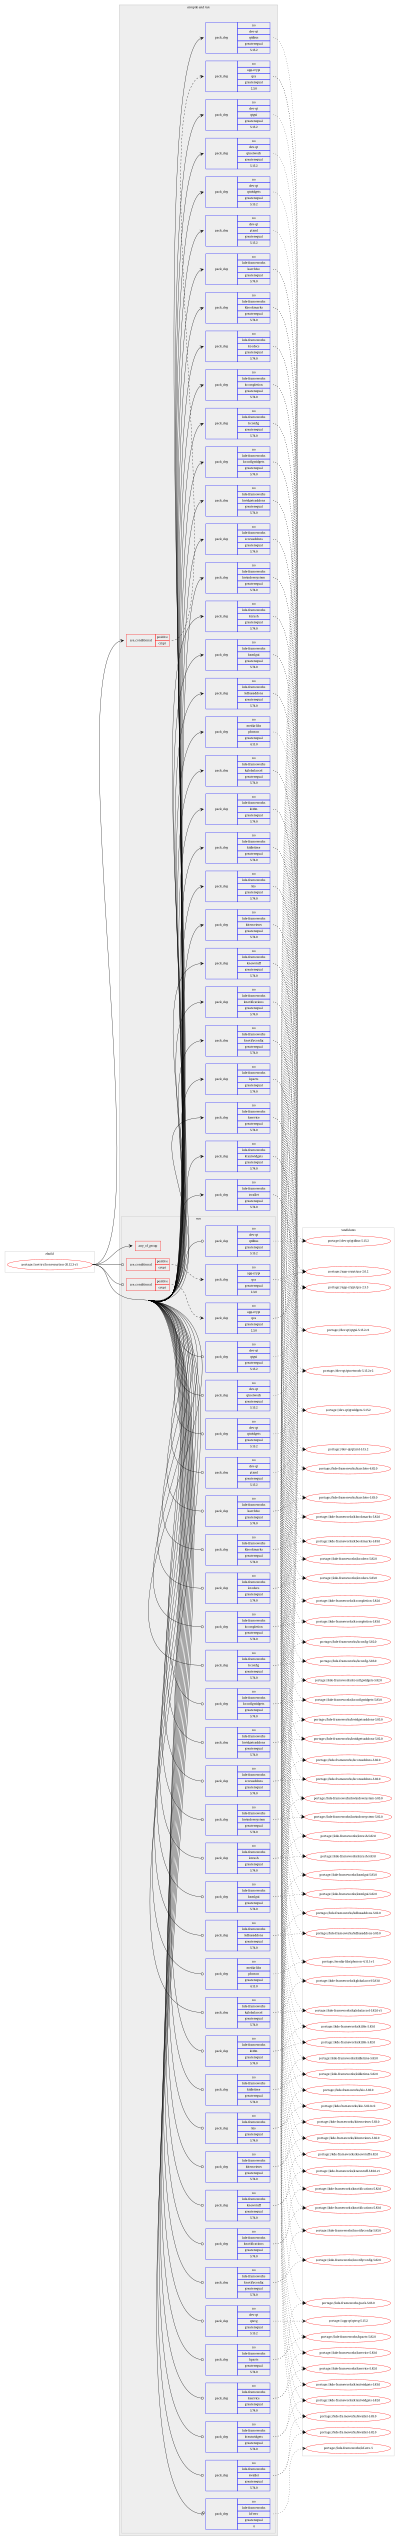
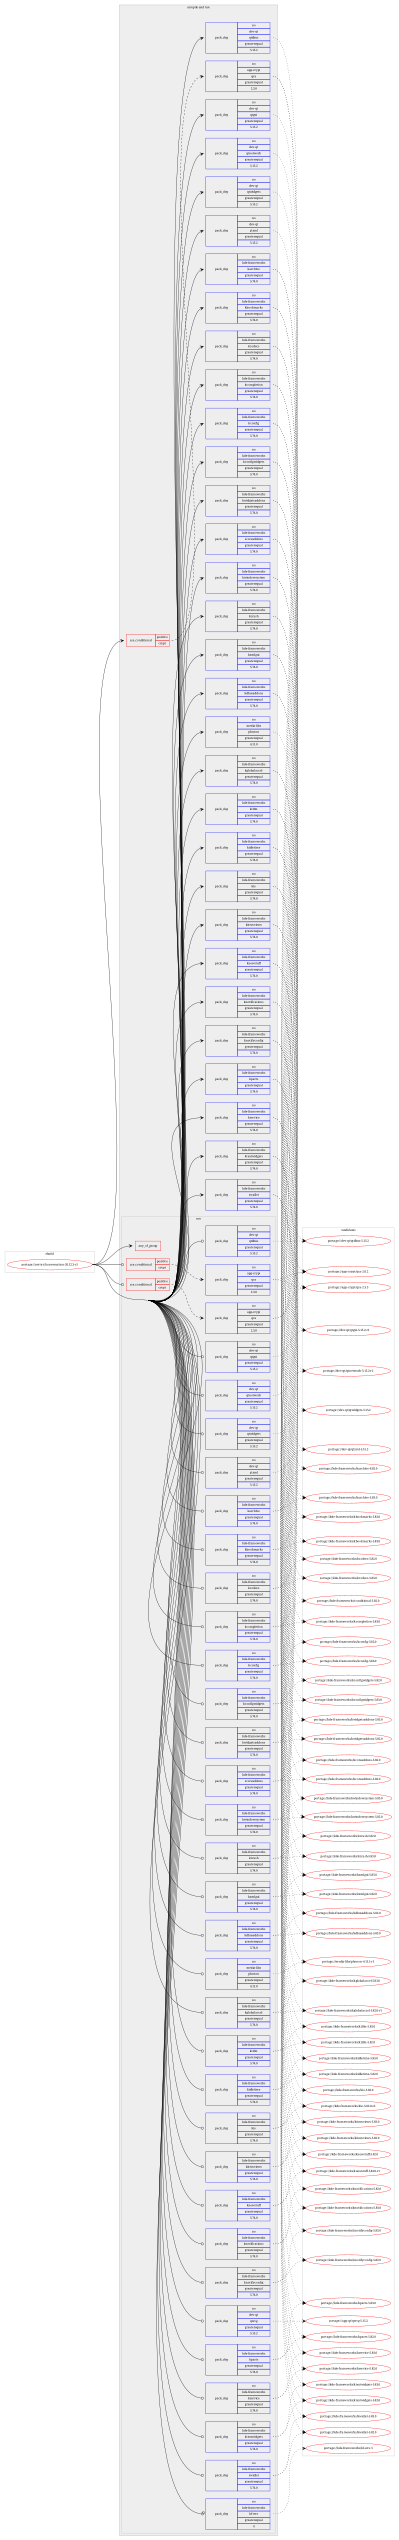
node "portage://kde-frameworks/kcompletion-5.82.0": label "portage://kde-frameworks/kcompletion-5.82.0" -> "portage://kde-frameworks/conditional-5.82.0"
node "portage://kde-frameworks/pack-5.83.0": label "portage://kde-frameworks/pack-5.83.0" -> "portage://kde-frameworks/kparts-5.83.0"
